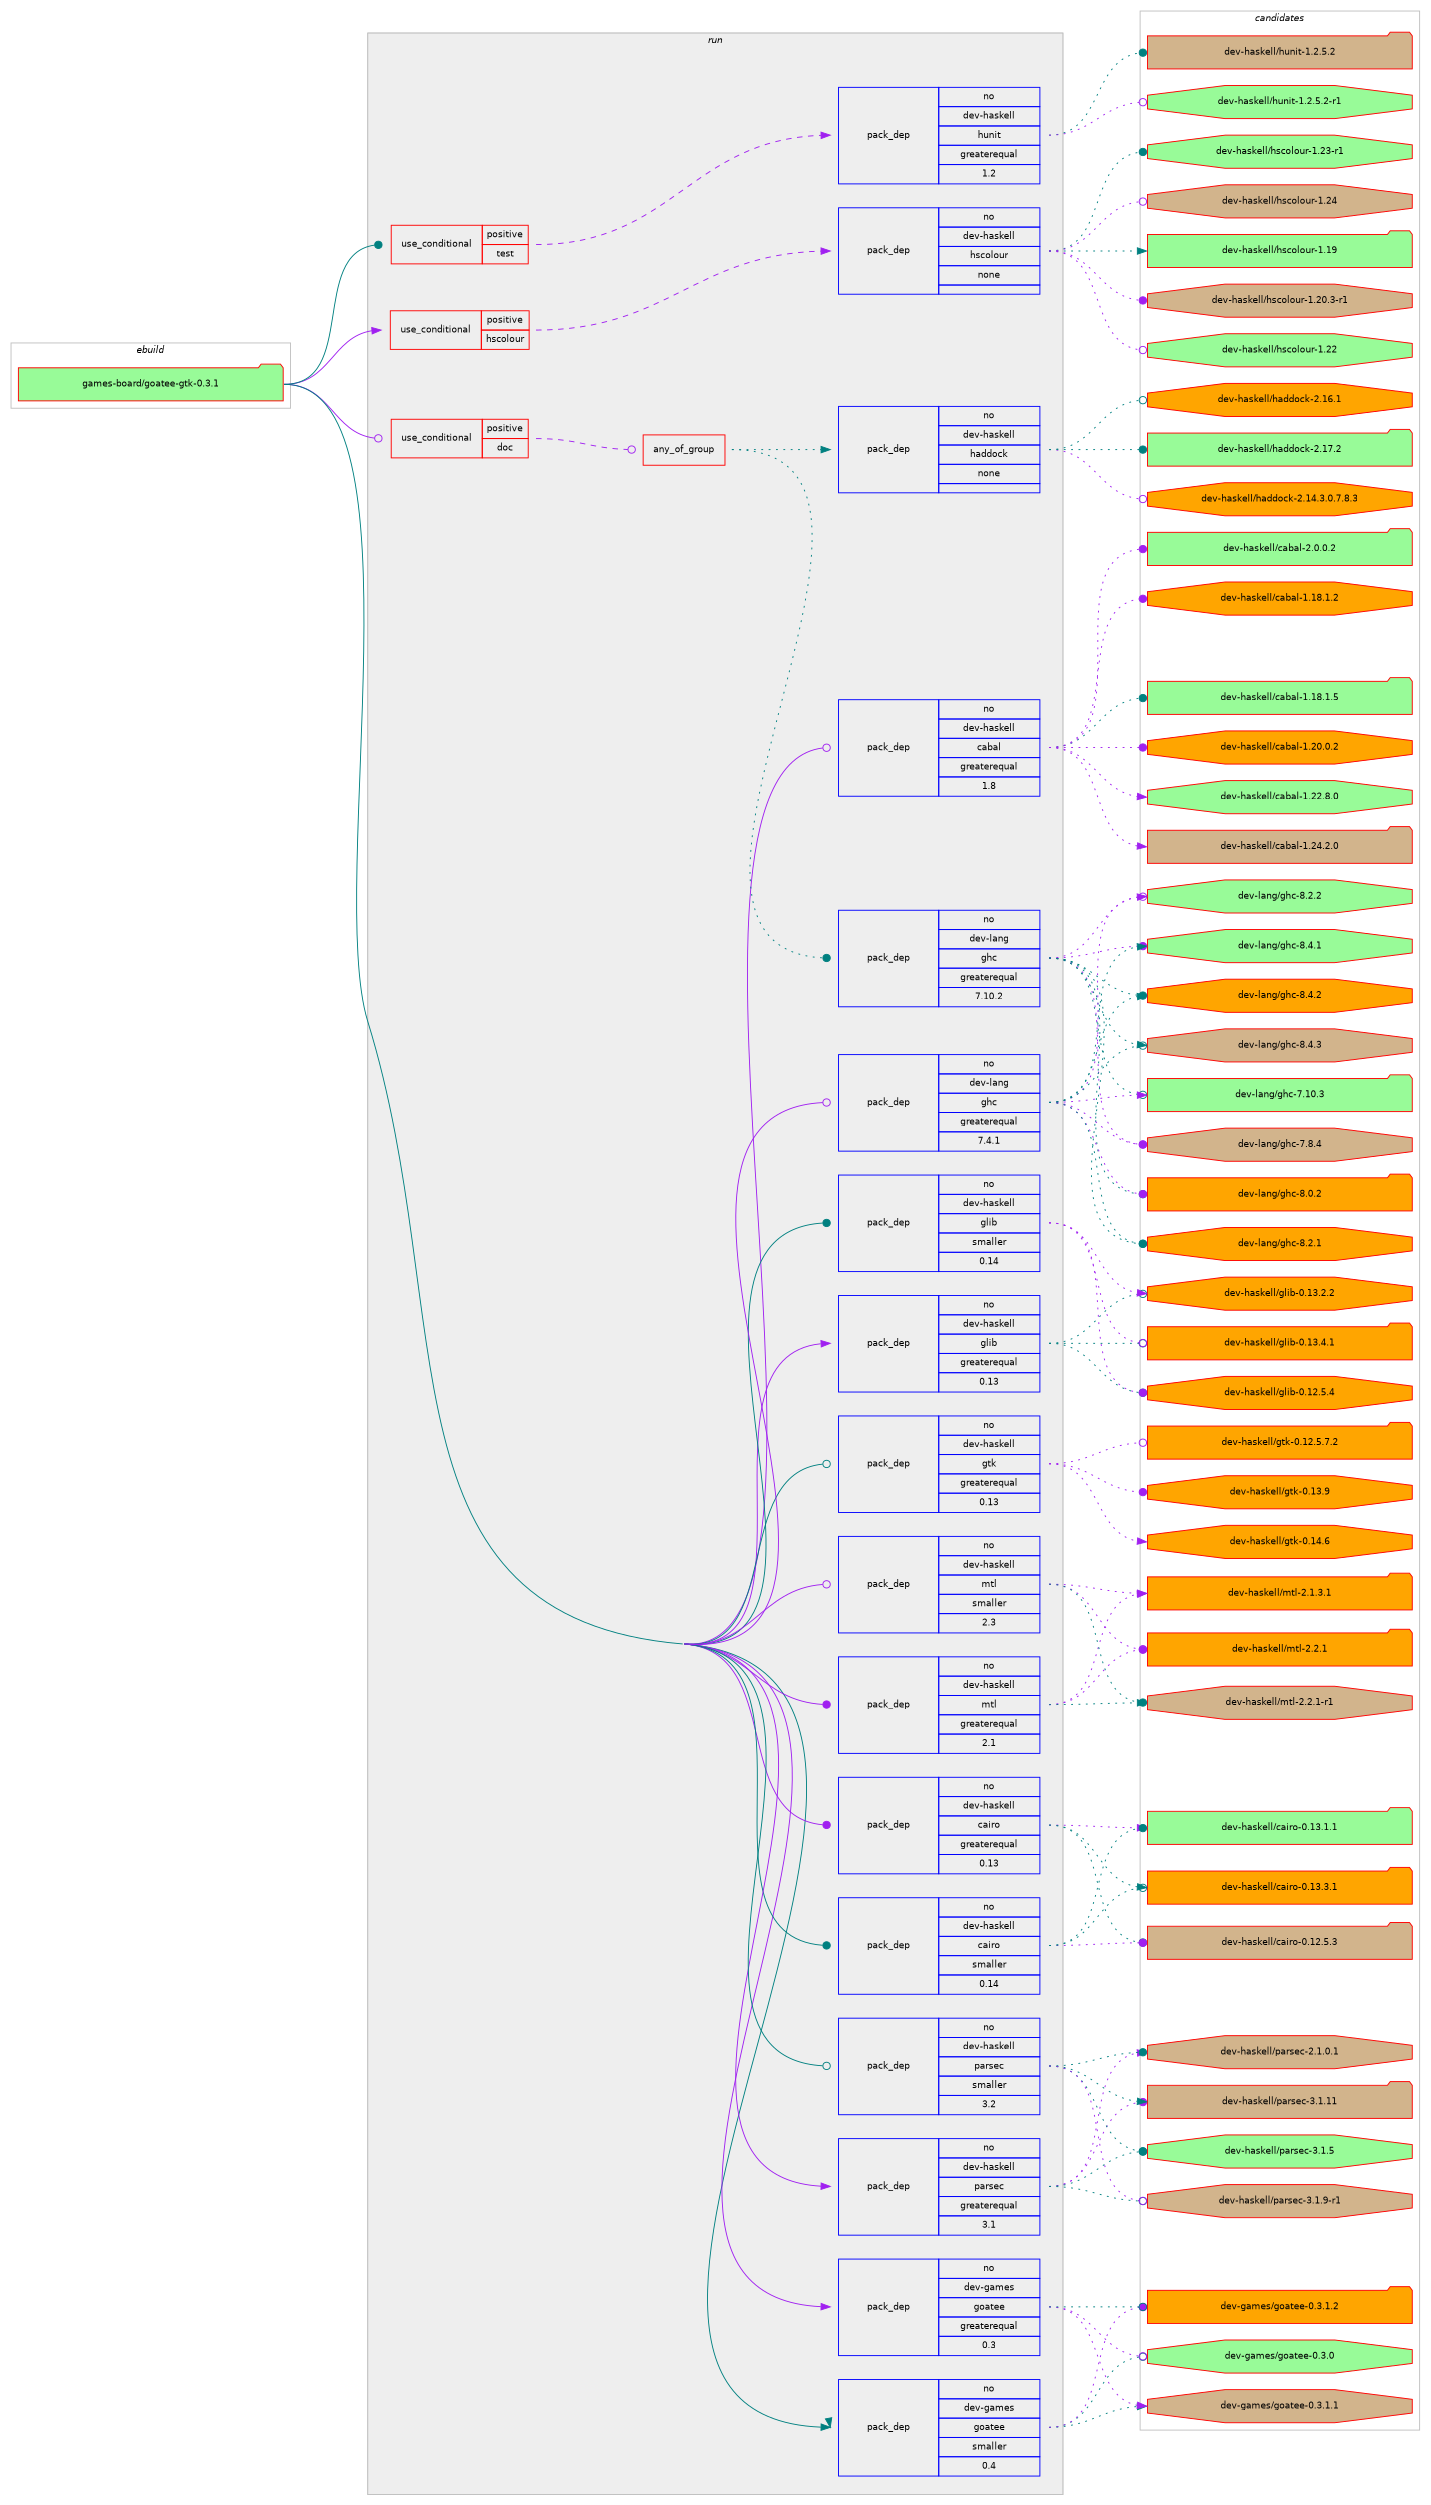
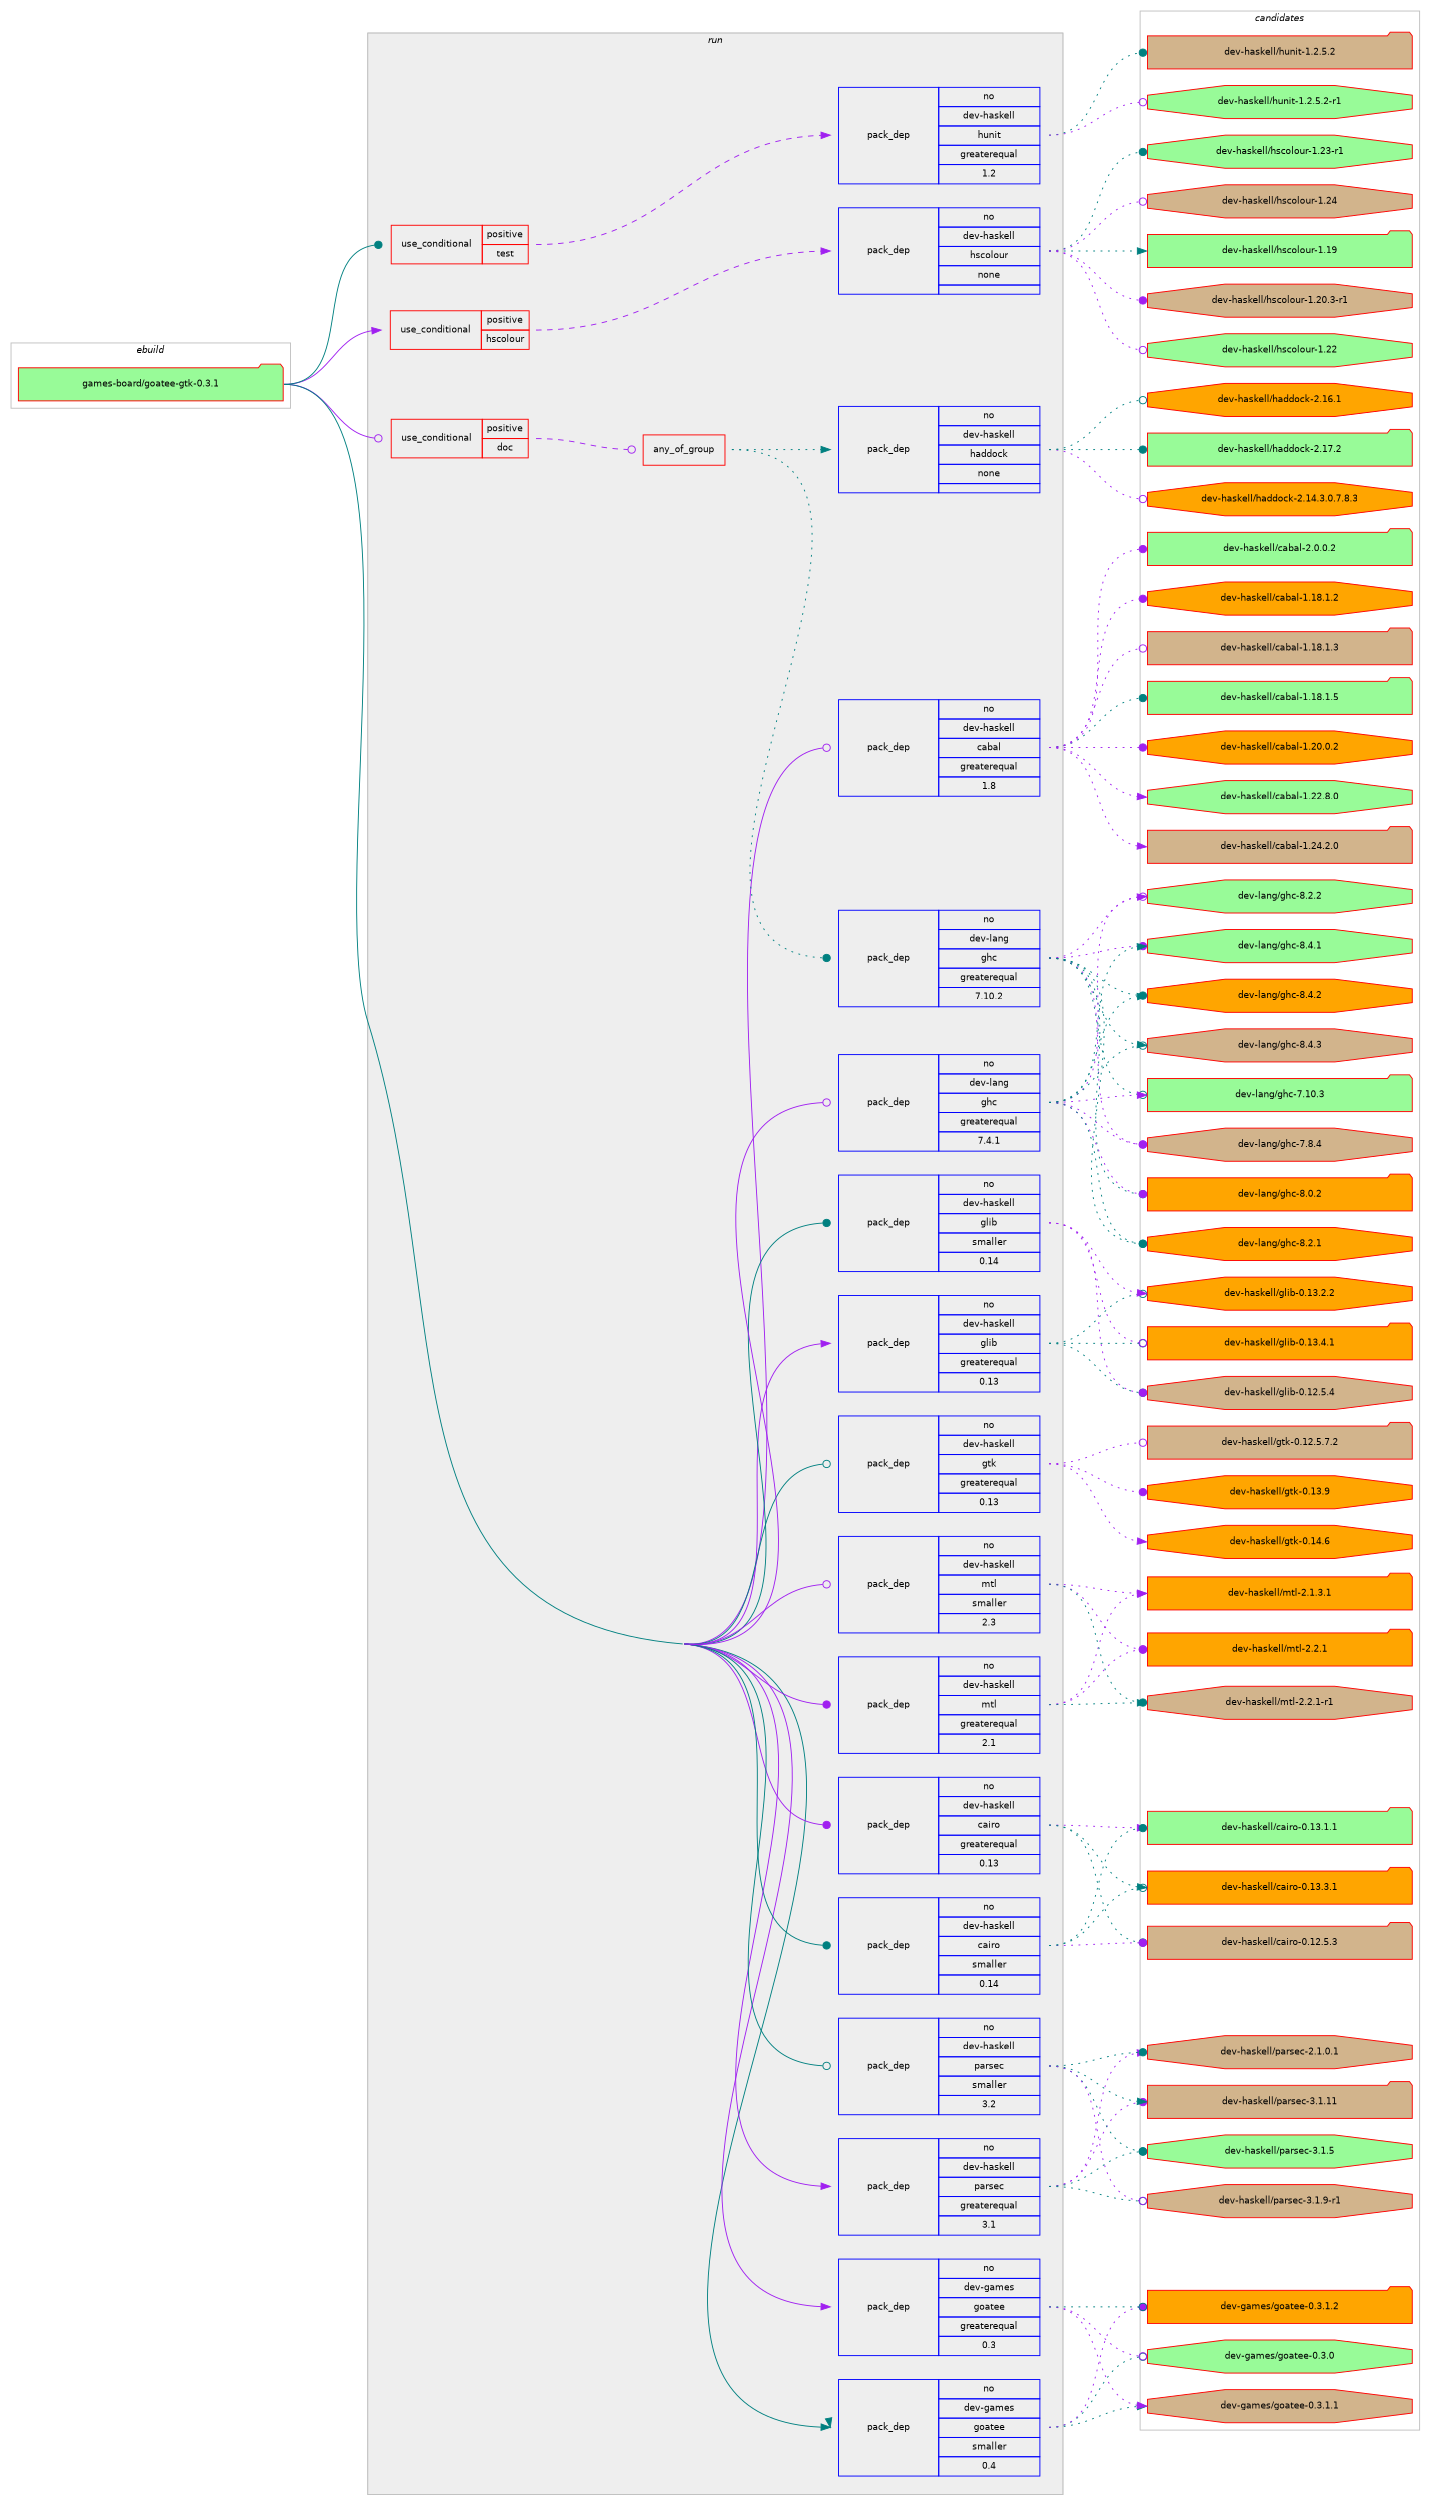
node "dev-haskell/cabal-1.18.1.3": added
node "dev-haskell/glib-0.12.5.4": fillcolor orange -> tan
node "dev-haskell/gtk-0.12.5.7.2": fillcolor orange -> tan
